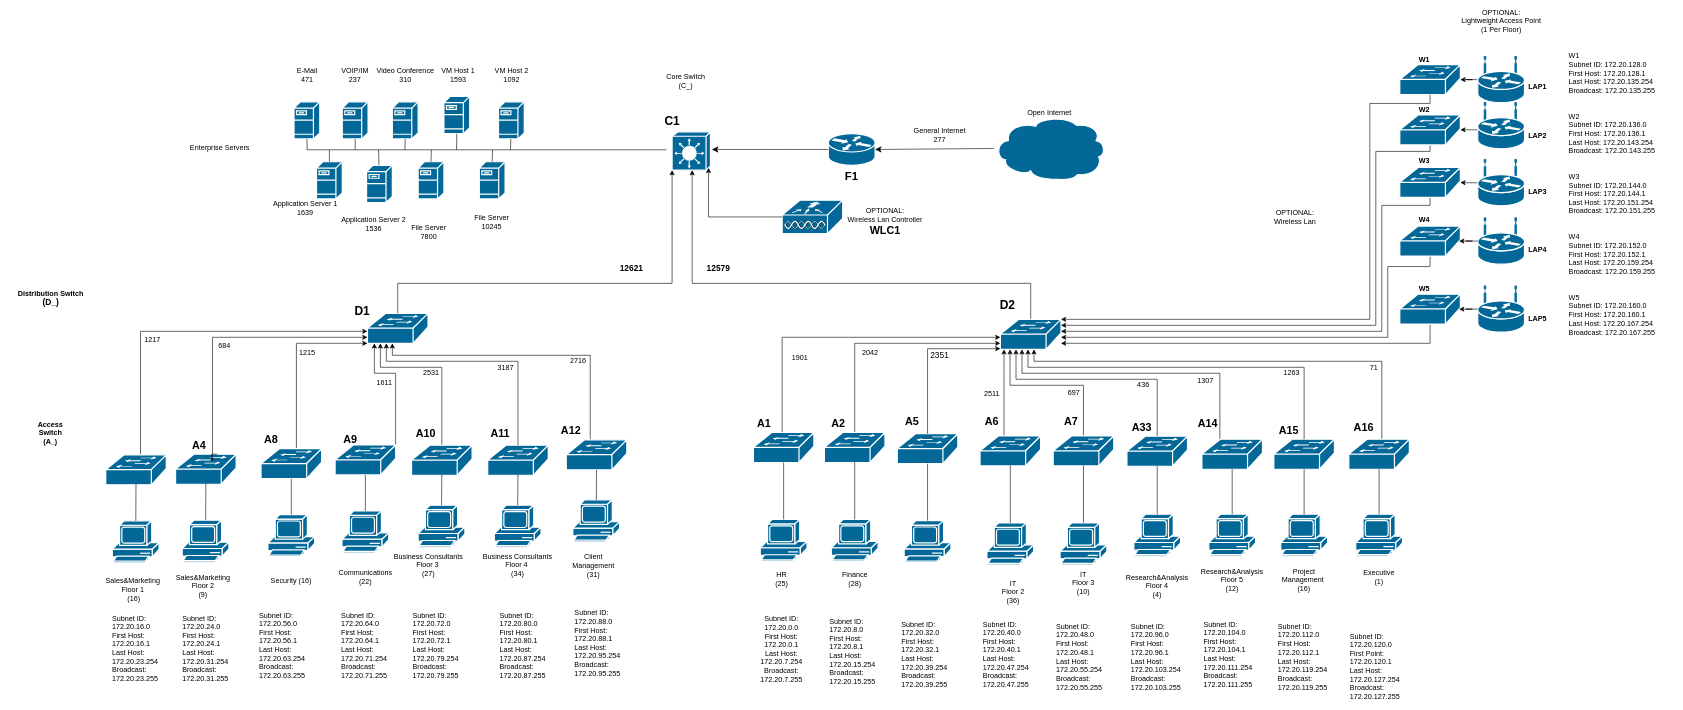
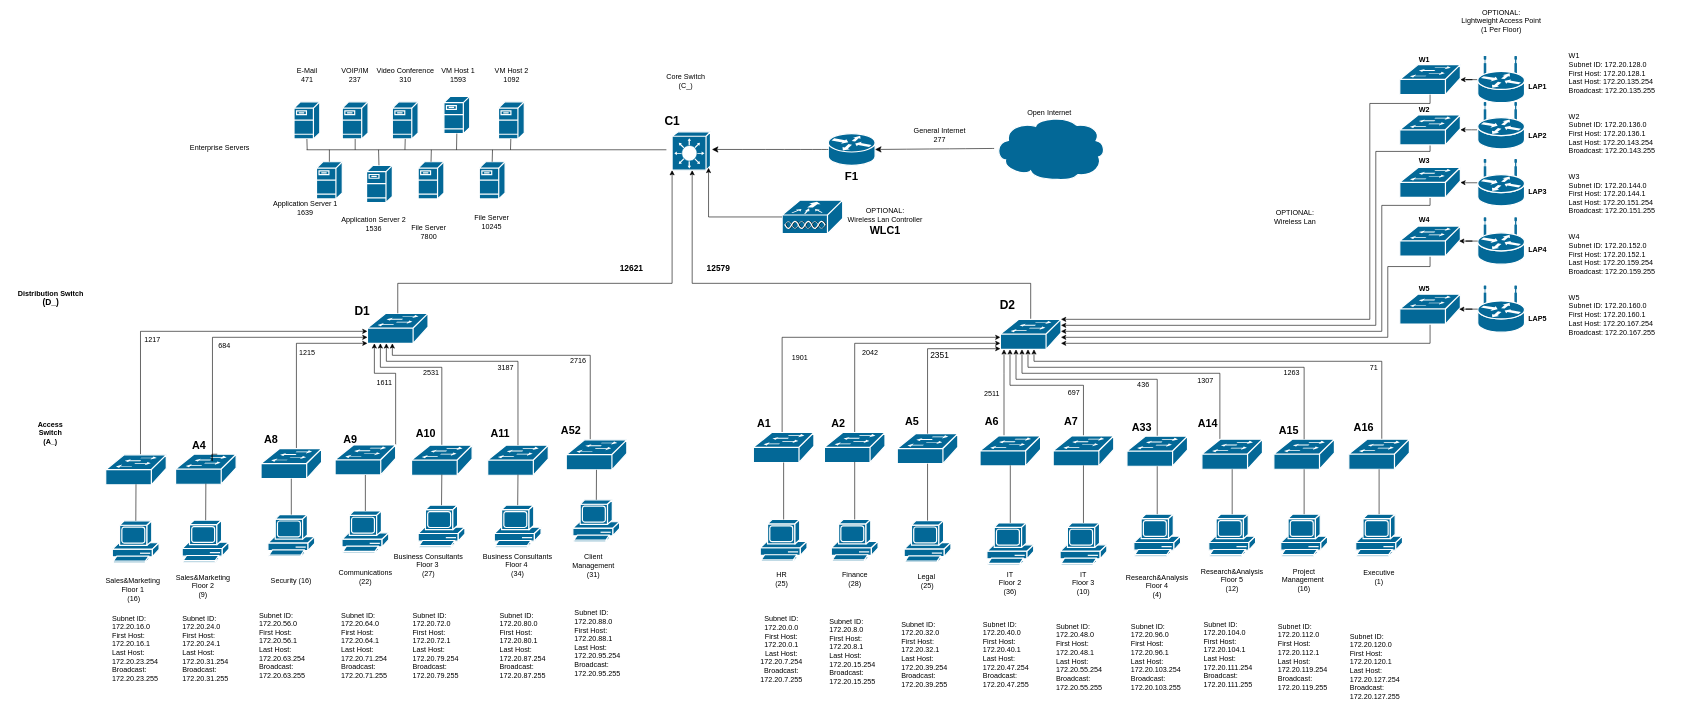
node "A12": label "A12" -> "A52"
node "Legal (25)": added
node "IT Floor 2 (36)": moved (1013, 592) -> (1010, 583)
node "Subnet ID: 172.20.120.0 First Point: 172.20.120.1 Last Host: 172.20.127.254 Broadcast: 172.20.127.255": label "Subnet ID: 172.20.120.0 First Point: 172.20.120.1 Last Host: 172.20.127.254 Broadcast: 172.20.127.255" -> "Subnet ID: 172.20.120.0 First Host: 172.20.120.1 Last Host: 172.20.127.254 Broadcast: 172.20.127.255"
